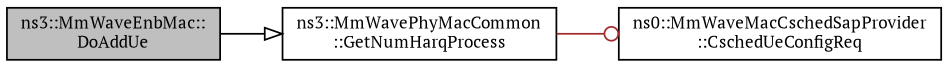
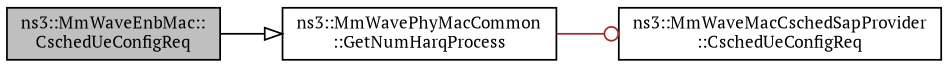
node "ns3::MmWaveEnbMac:: DoAddUe": label "ns3::MmWaveEnbMac:: DoAddUe" -> "ns3::MmWaveEnbMac:: CschedUeConfigReq"
node "ns0::MmWaveMacCschedSapProvider ::CschedUeConfigReq": label "ns0::MmWaveMacCschedSapProvider ::CschedUeConfigReq" -> "ns3::MmWaveMacCschedSapProvider ::CschedUeConfigReq"
